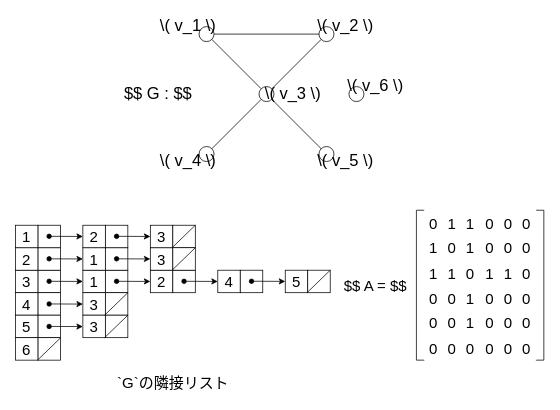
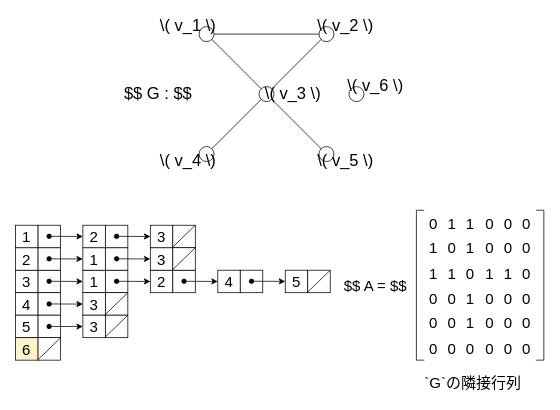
node "6": fillcolor #ffffff -> #fff2cc
node "`G`の隣接リスト": removed
node "`G`の隣接行列": added
